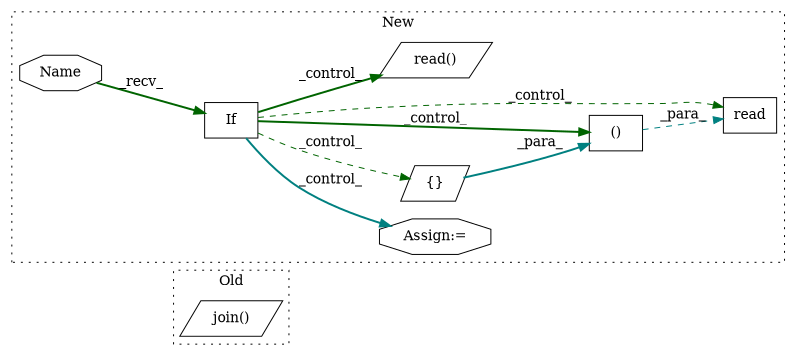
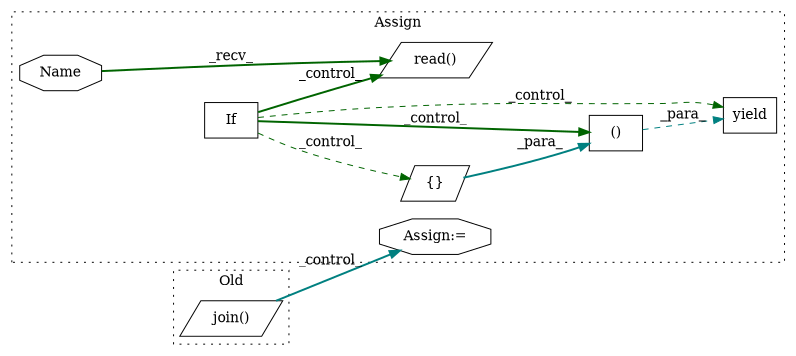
cluster "New": label "New" -> "Assign"
edge "Name" -> "If": now "Name" -> "read()"
node "read": label "read" -> "yield"
edge "If" -> "Assign:=": now "join()" -> "Assign:="
